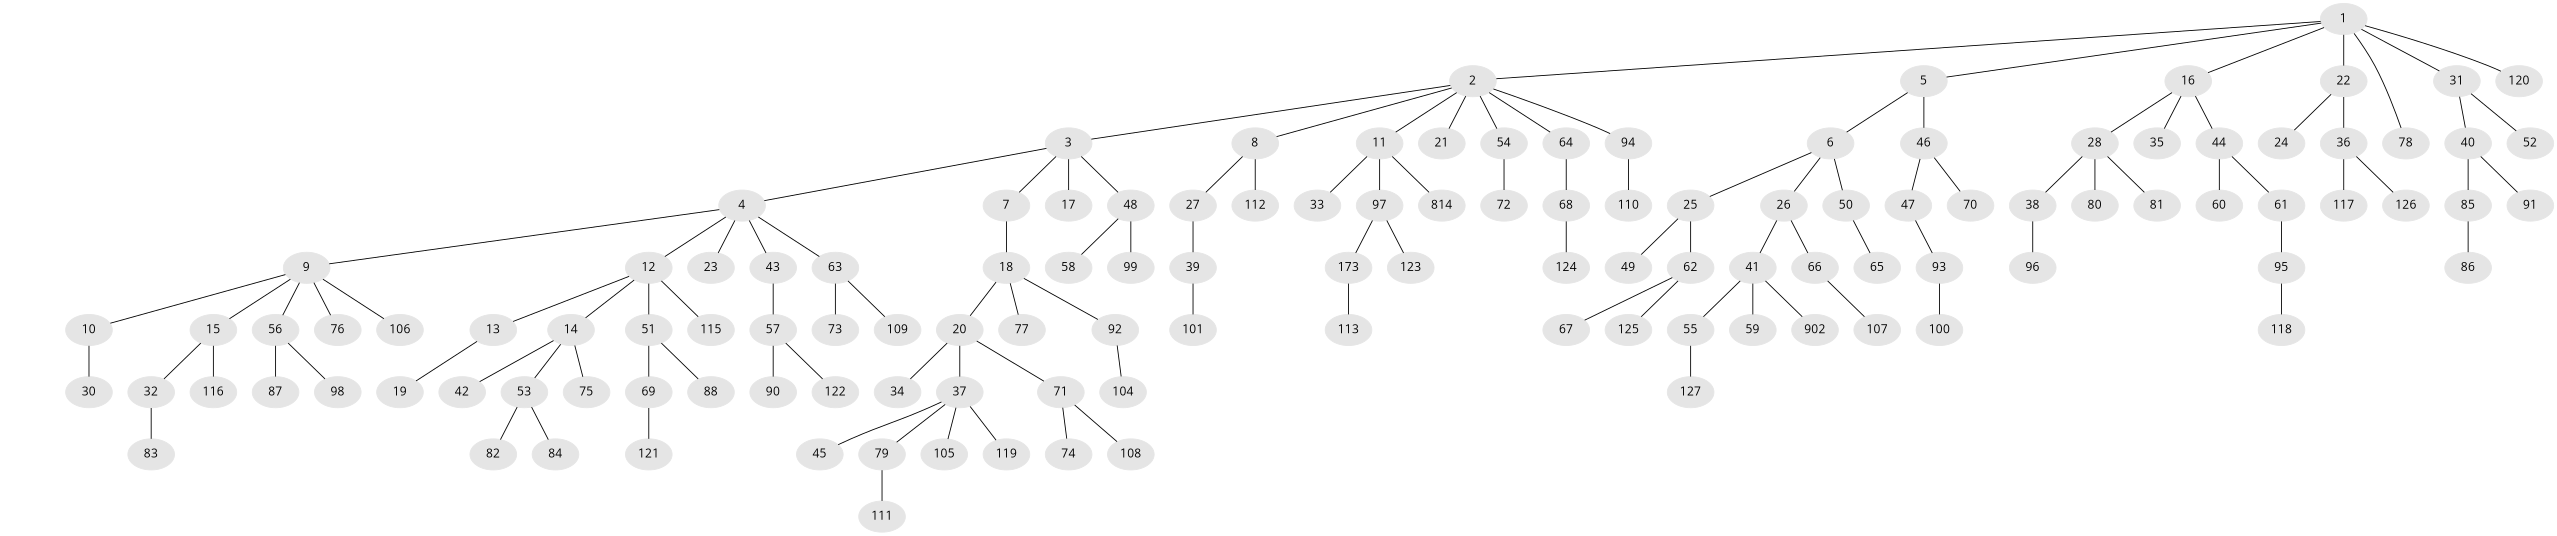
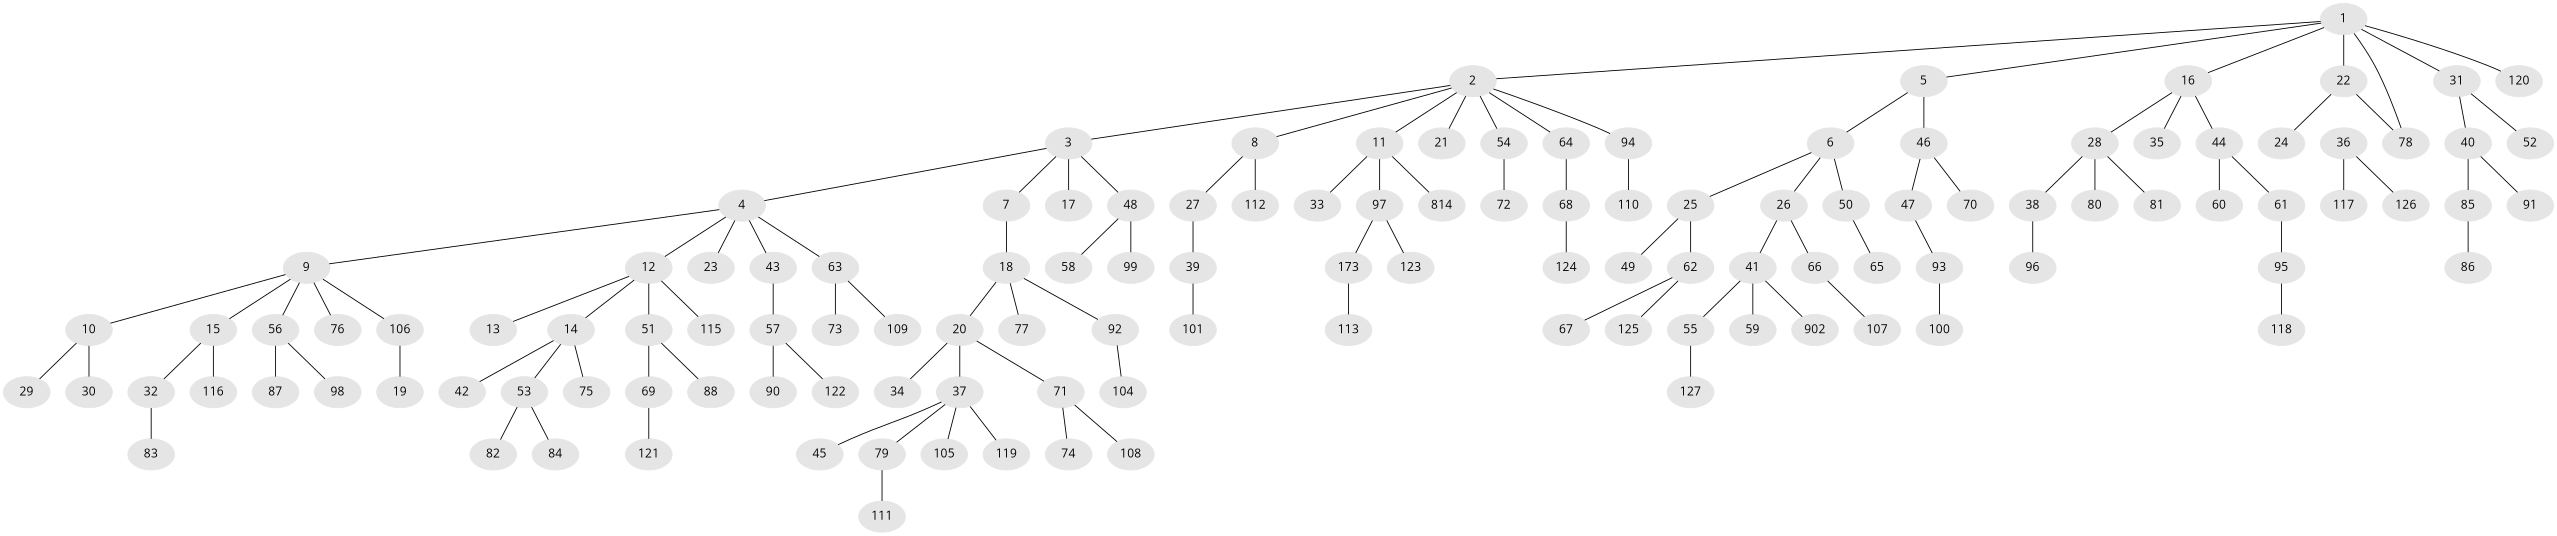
edge "22" -- "36": now "22" -- "78"
edge "13" -- "19": now "106" -- "19"
node "29": added
